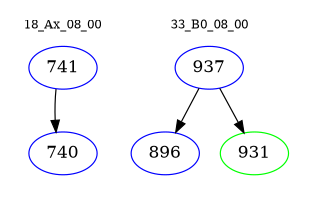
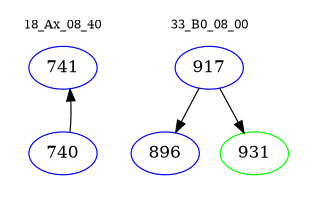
cluster "18_Ax_08_00": label "18_Ax_08_00" -> "18_Ax_08_40"
node "937": label "937" -> "917"
edge "741" -> "740": reversed
